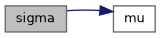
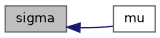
edge "sigma" -> "mu": reversed
